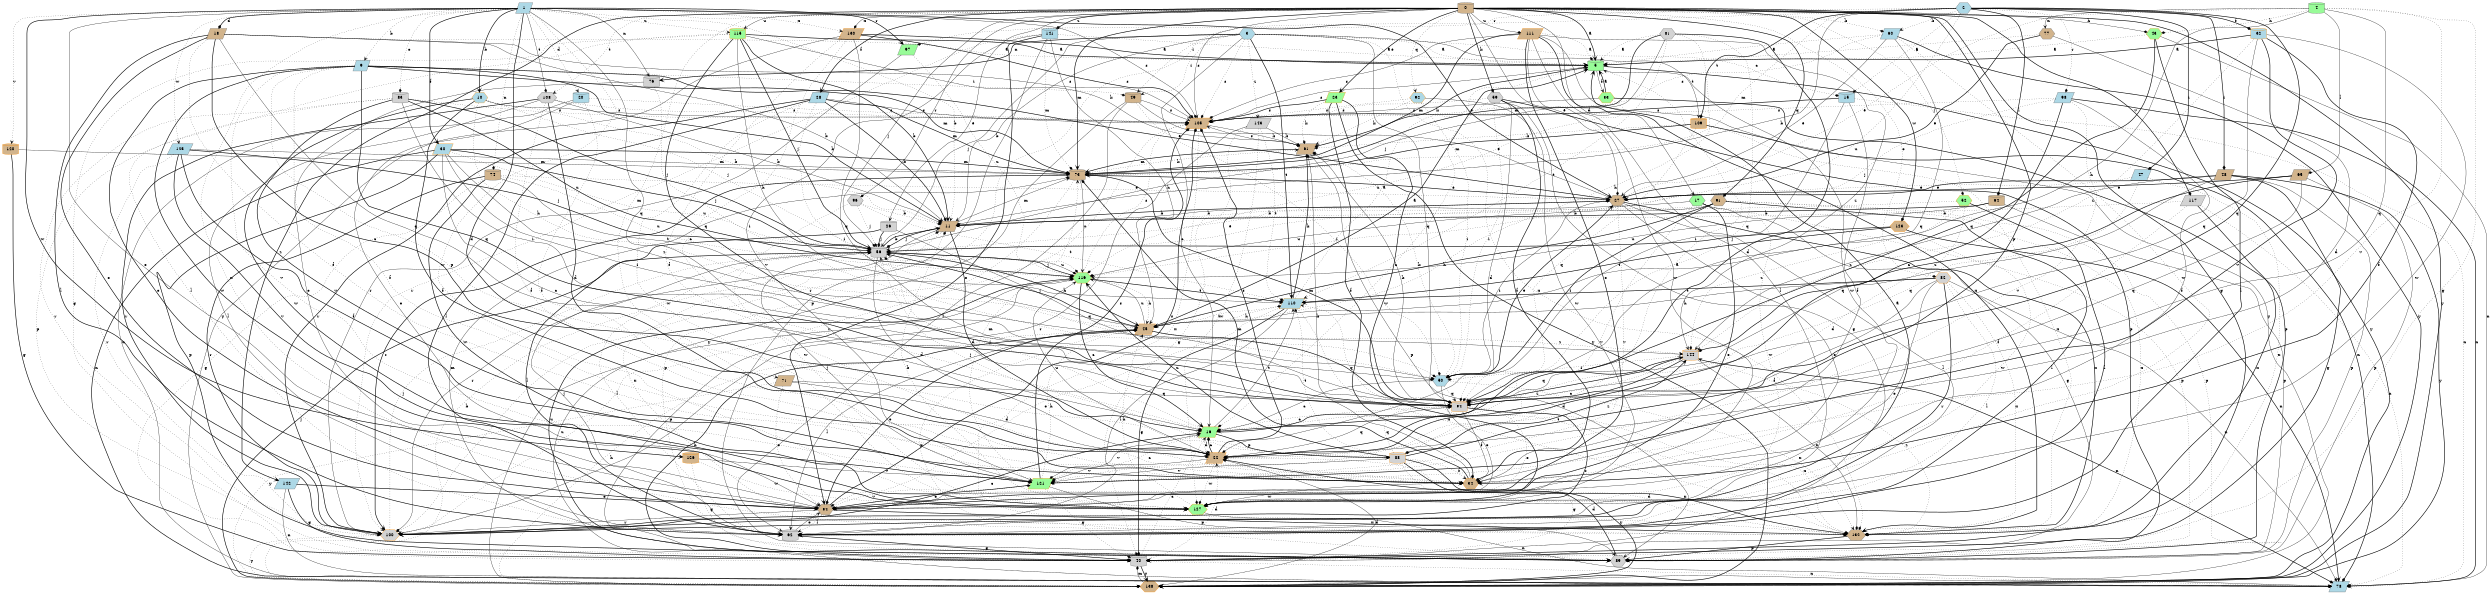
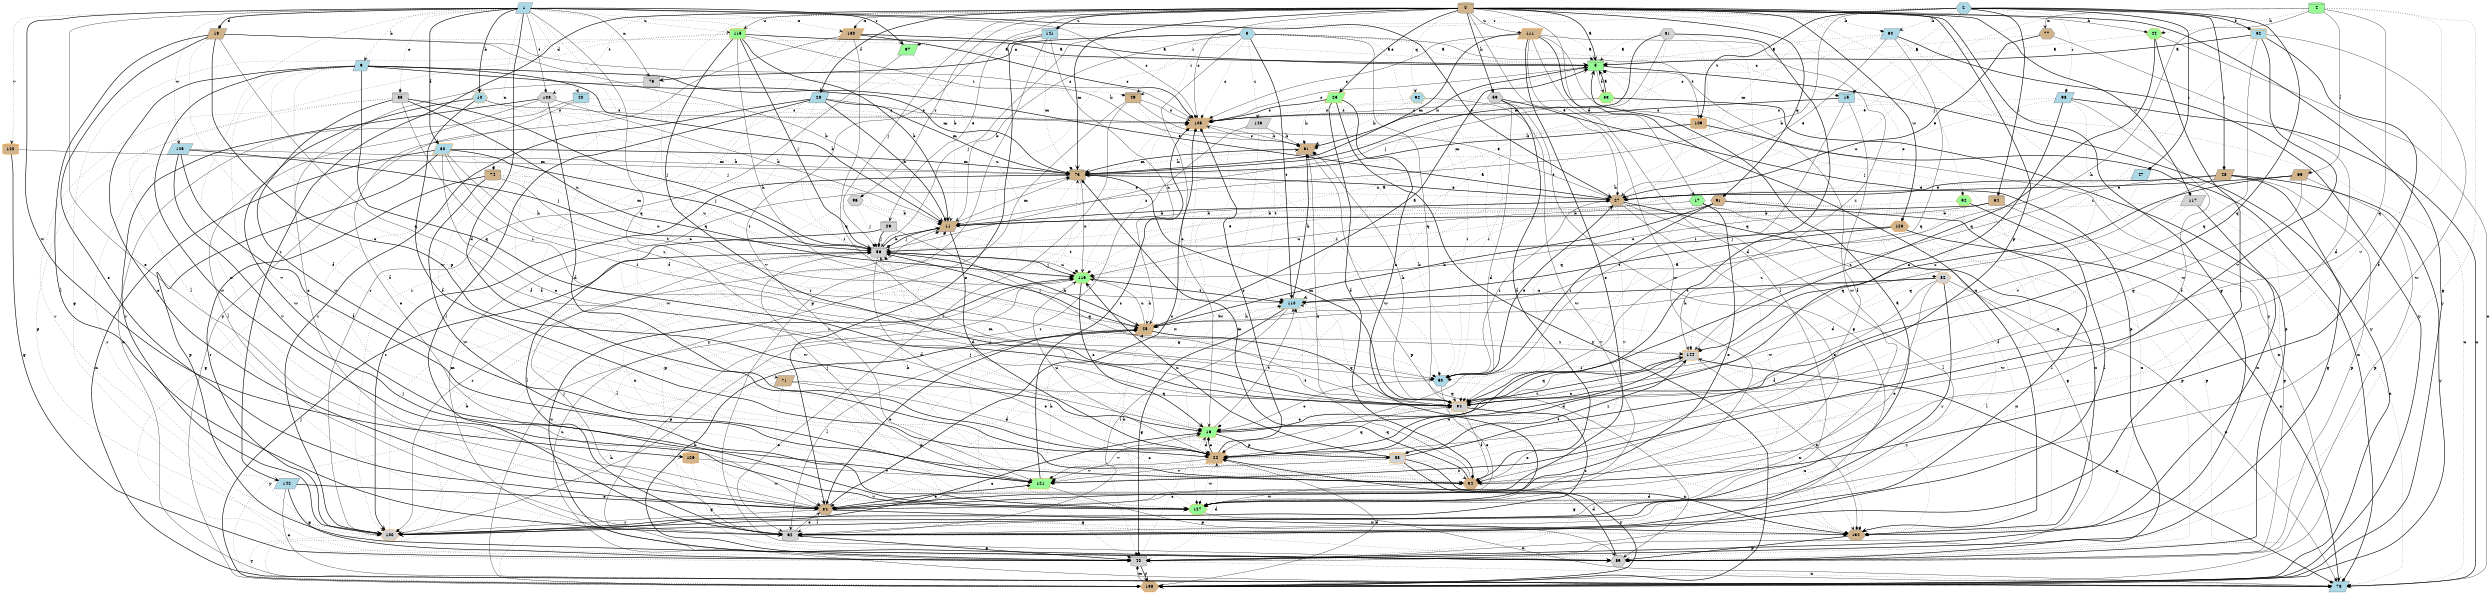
node "43": label "43" -> "44"
edge "116" -> "5": added, label "a"
